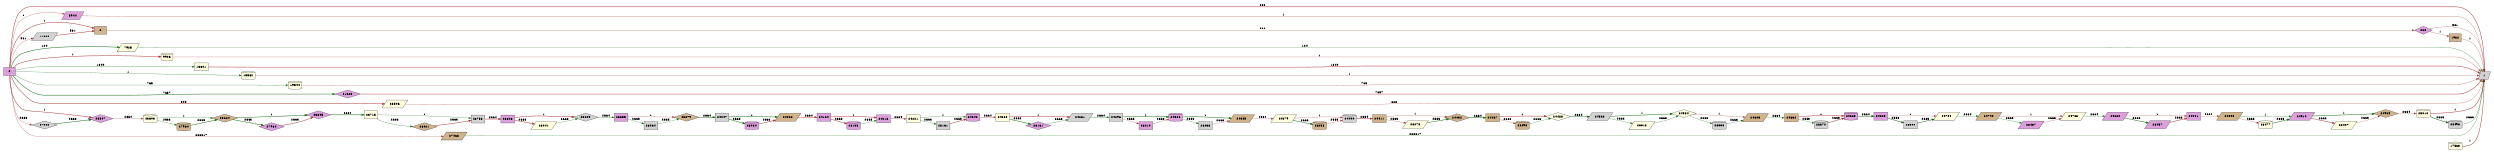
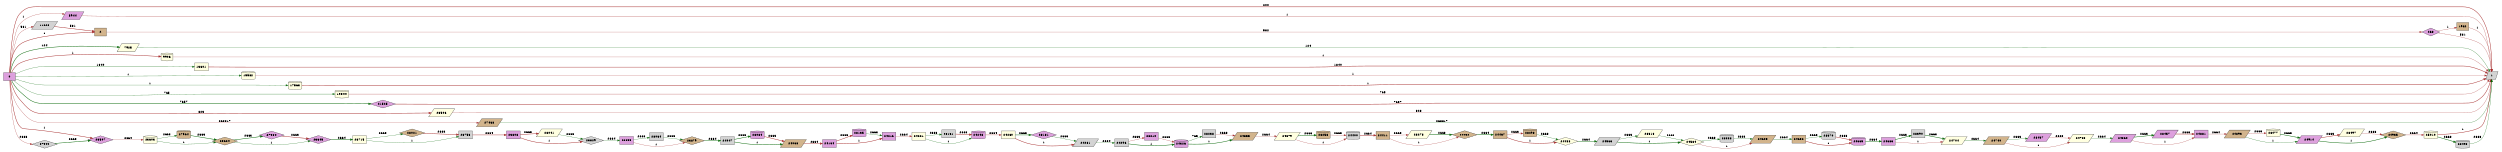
edge "0" -> "17563": added, label "1"
edge "23624" -> "23645": style bold -> solid
edge "24326" -> "28238": label "2663" -> "765"
